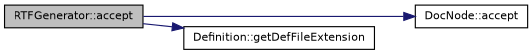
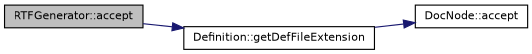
edge "RTFGenerator::accept" -> "DocNode::accept": now "Definition::getDefFileExtension" -> "DocNode::accept"
